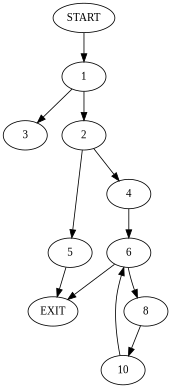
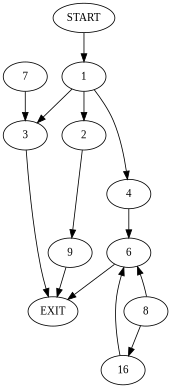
node "7": added
edge "2" -> "4": now "1" -> "4"
edge "3" -> "EXIT": added
node "5": label "5" -> "9"
edge "6" -> "8": reversed
node "10": label "10" -> "16"
